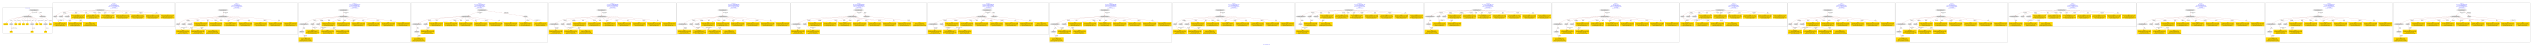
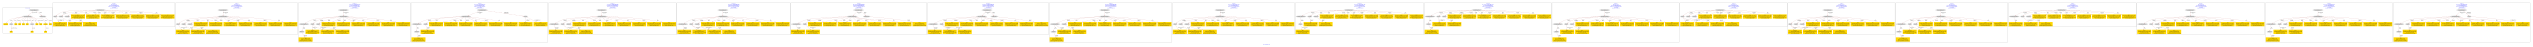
node "Concept2": fillcolor lightgray -> gold
